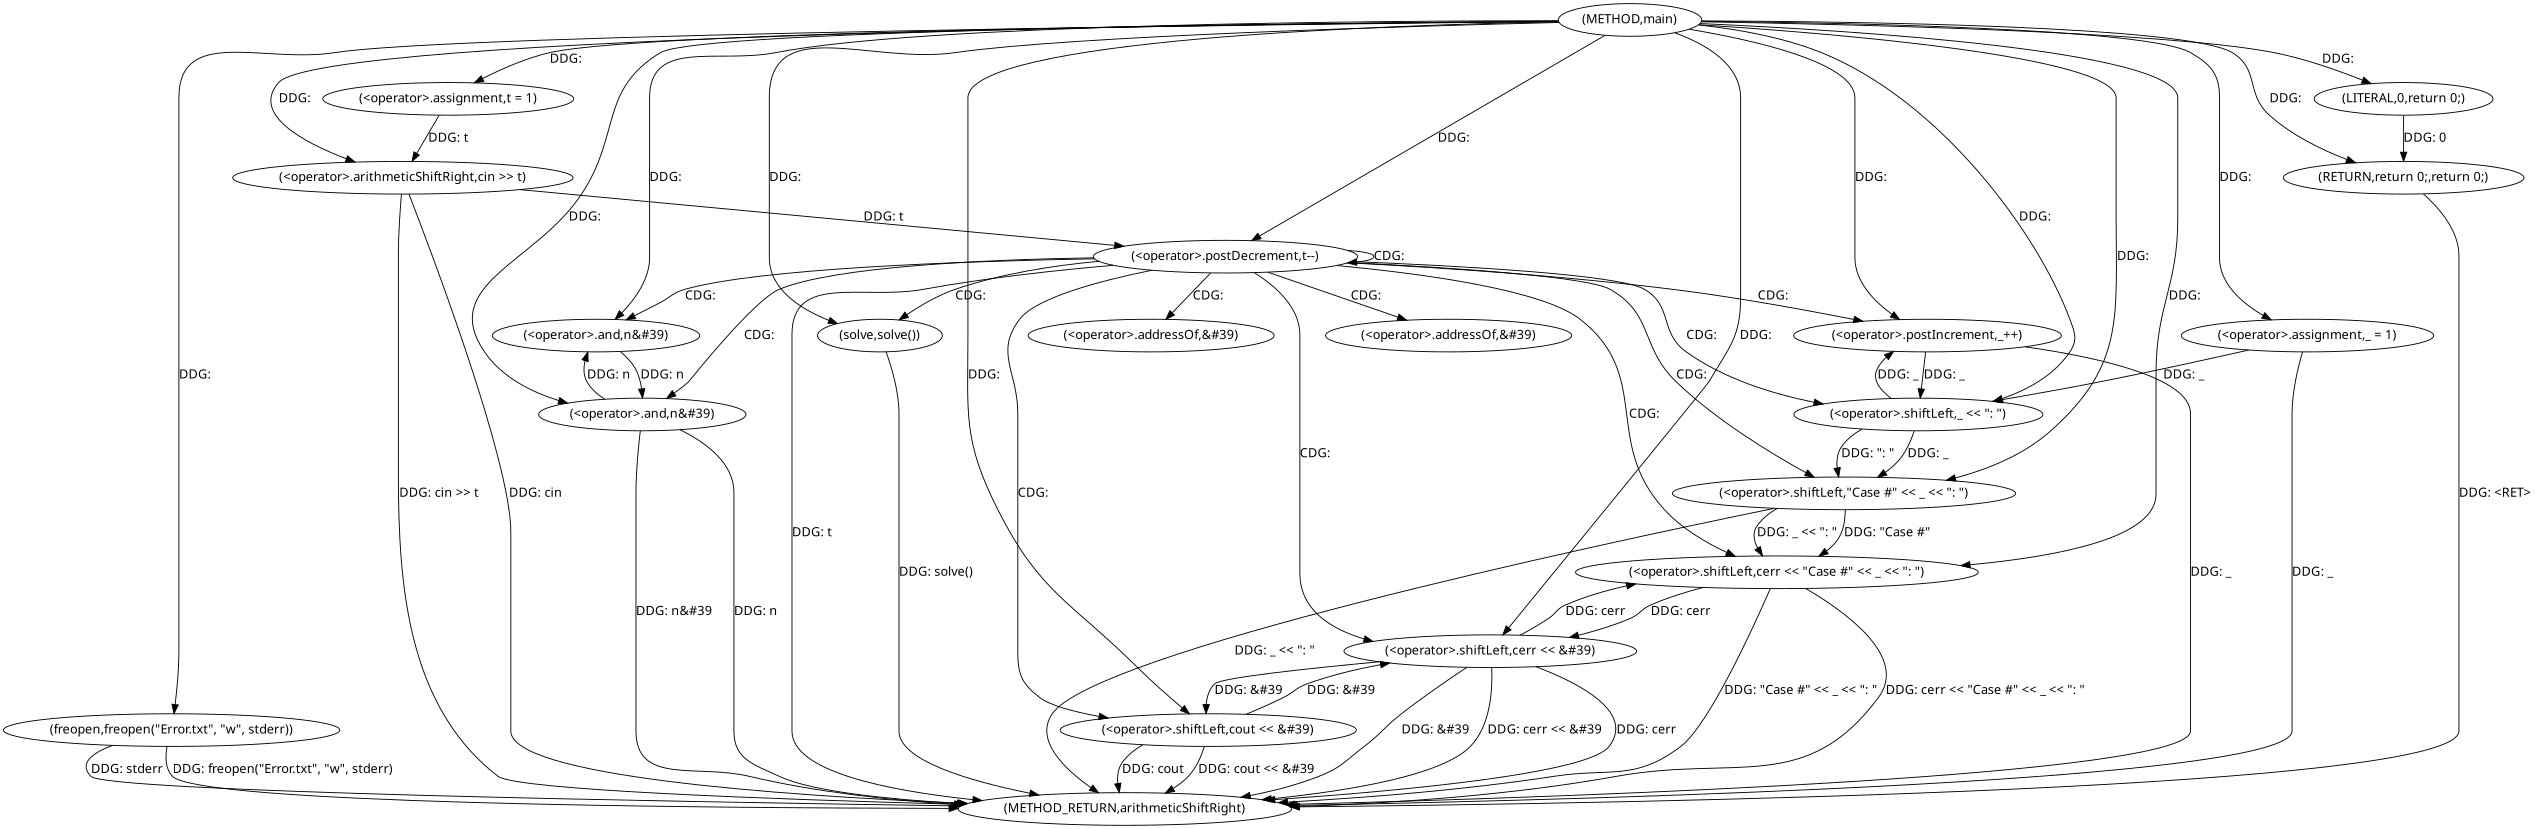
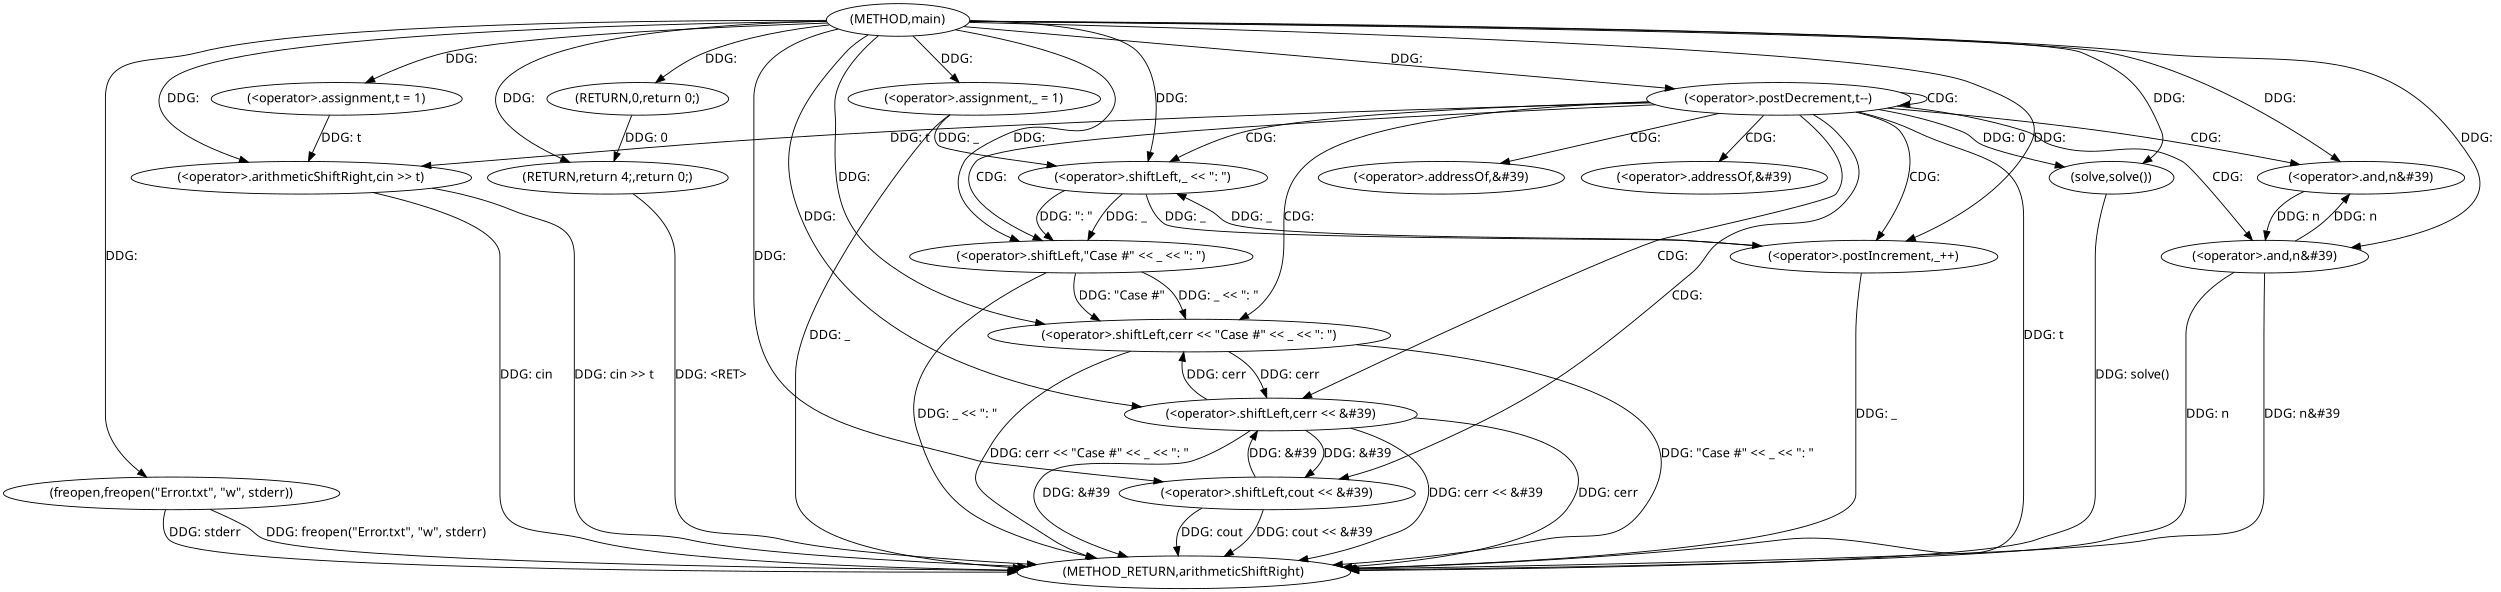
node "(LITERAL,0,return 0;)": label "(LITERAL,0,return 0;)" -> "(RETURN,0,return 0;)"
node "(RETURN,return 0;,return 0;)": label "(RETURN,return 0;,return 0;)" -> "(RETURN,return 4;,return 0;)"
edge "(<operator>.arithmeticShiftRight,cin >> t)" -> "(<operator>.postDecrement,t--)": reversed
edge "(<operator>.postDecrement,t--)" -> "(solve,solve())": label "CDG: " -> "DDG: 0"
